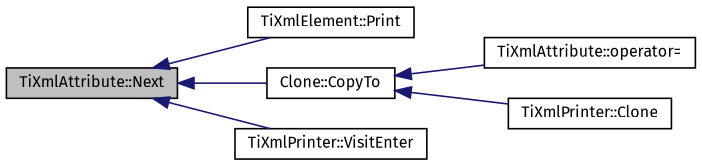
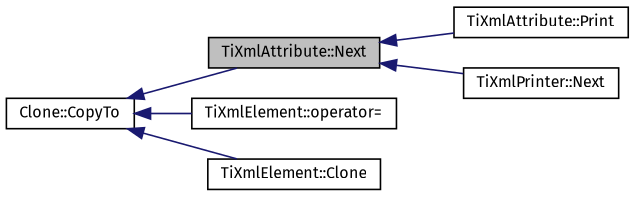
node "TiXmlElement::Print": label "TiXmlElement::Print" -> "TiXmlAttribute::Print"
node "TiXmlAttribute::operator=": label "TiXmlAttribute::operator=" -> "TiXmlElement::operator="
edge "Clone::CopyTo" -> "TiXmlAttribute::Next": reversed
node "TiXmlPrinter::Clone": label "TiXmlPrinter::Clone" -> "TiXmlElement::Clone"
node "TiXmlPrinter::VisitEnter": label "TiXmlPrinter::VisitEnter" -> "TiXmlPrinter::Next"
